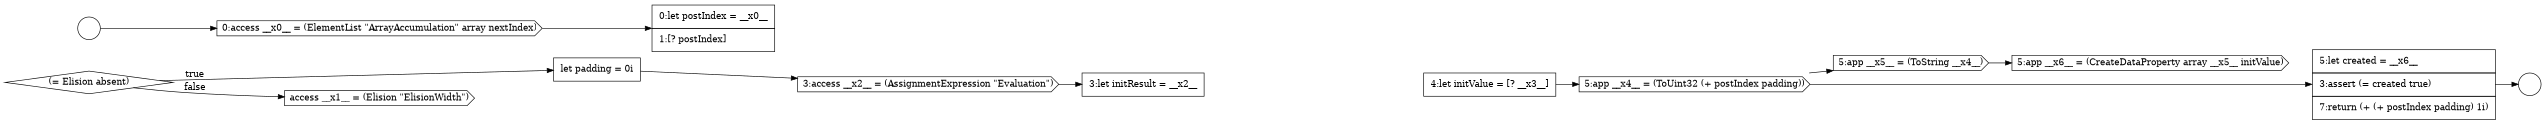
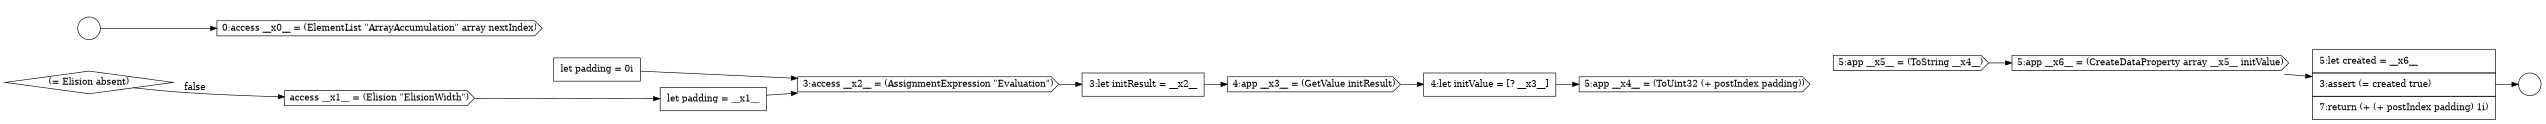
node "0:let postIndex = __x0__": removed
edge "5:app __x4__ = (ToUint32 (+ postIndex padding))" -> "5:app __x5__ = (ToString __x4__)": removed
edge "(= Elision absent)" -> "let padding = 0i": removed, label "true"
node "4:app __x3__ = (GetValue initResult)": added
edge "5:app __x4__ = (ToUint32 (+ postIndex padding))" -> "5:let created = __x6__": now "5:app __x6__ = (CreateDataProperty array __x5__ initValue)" -> "5:let created = __x6__"
node "let padding = __x1__": added
